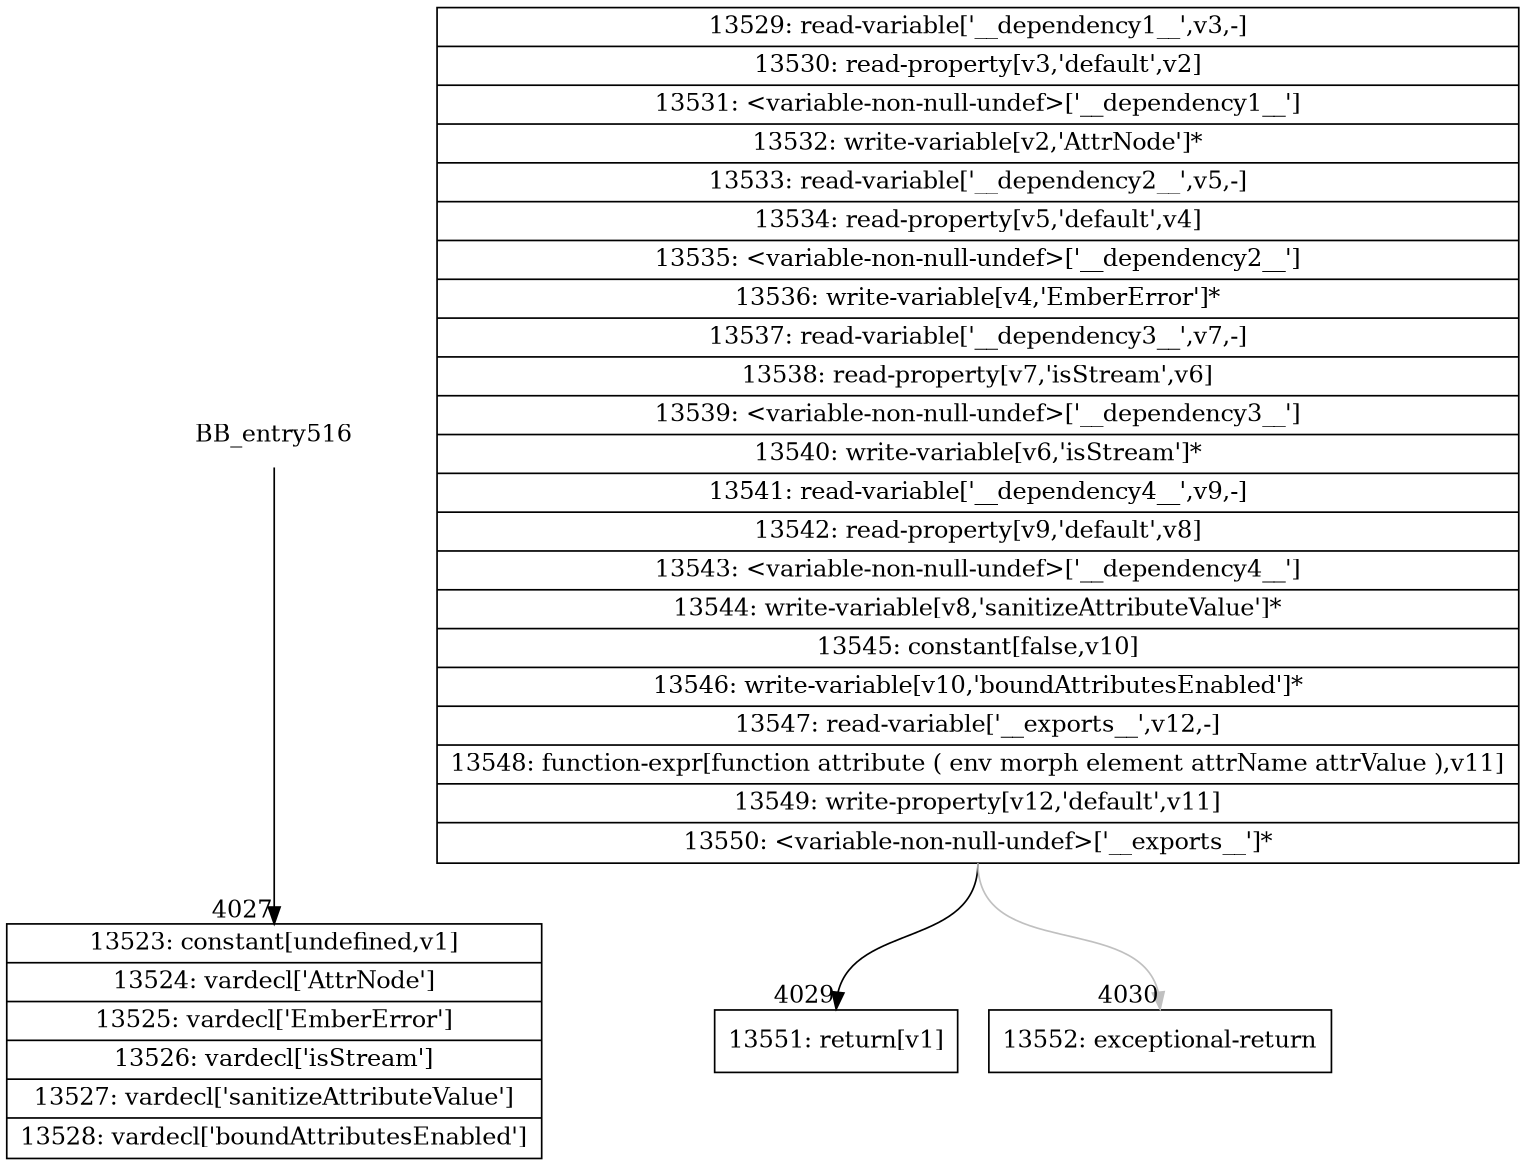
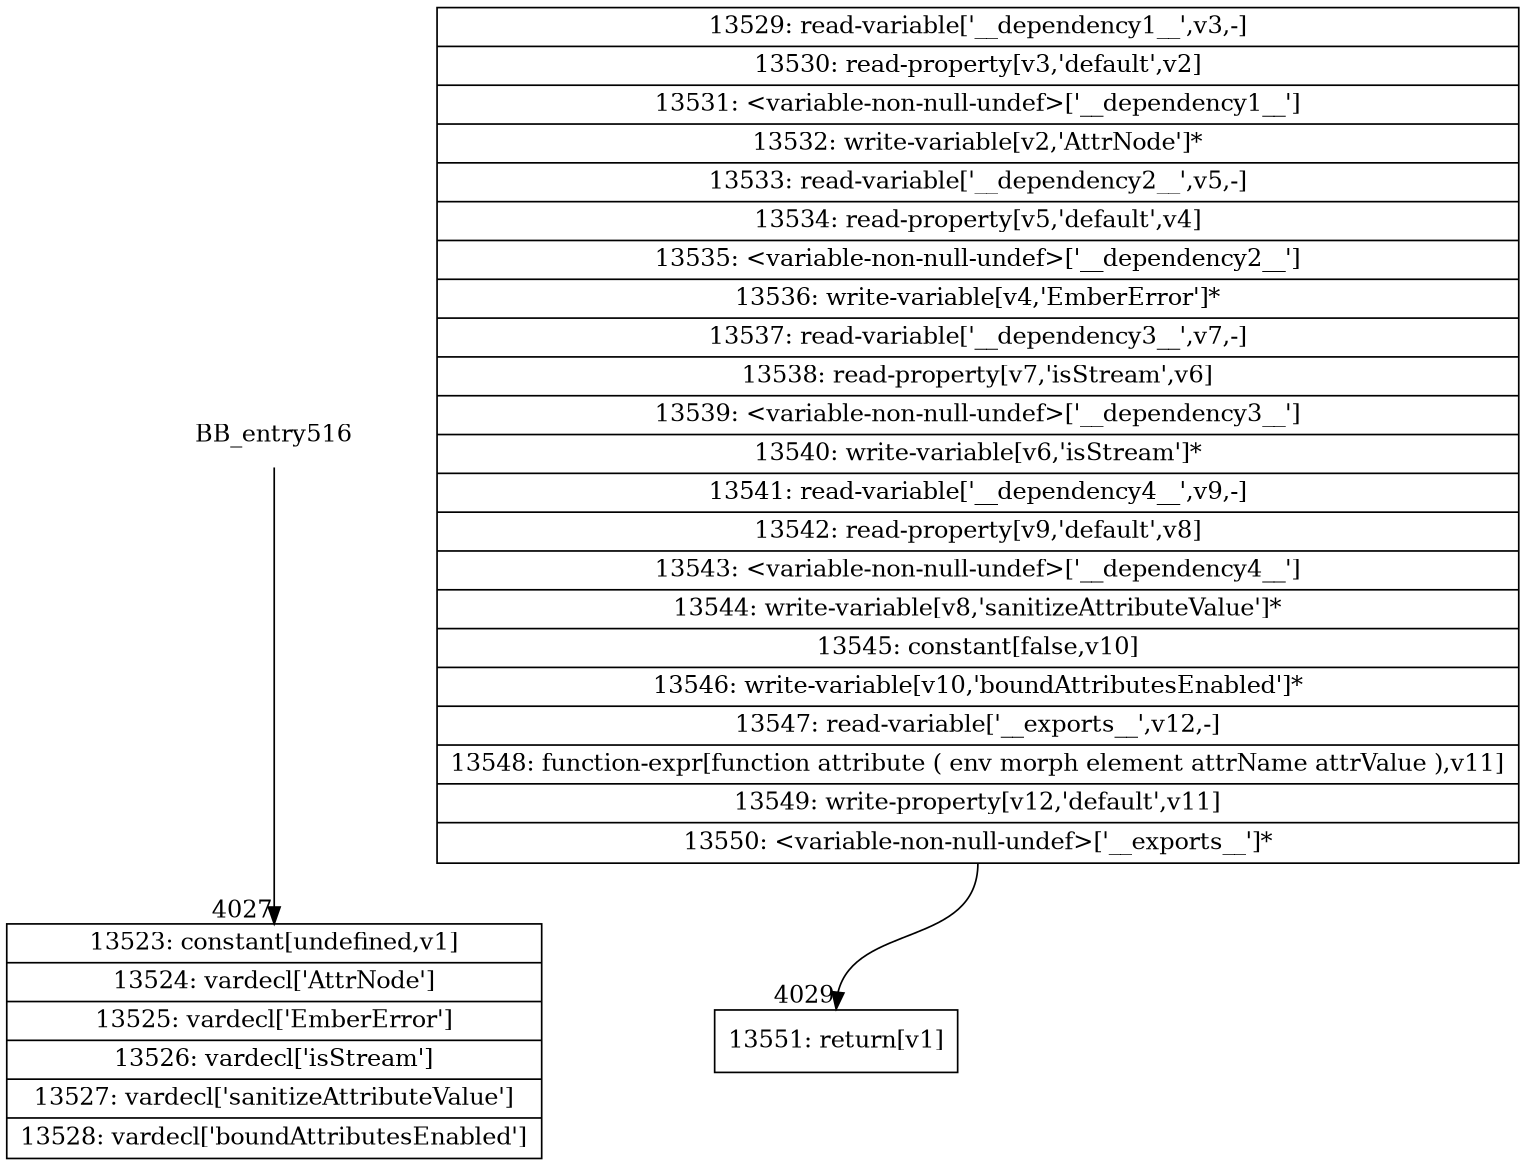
node "13552: exceptional-return": removed
